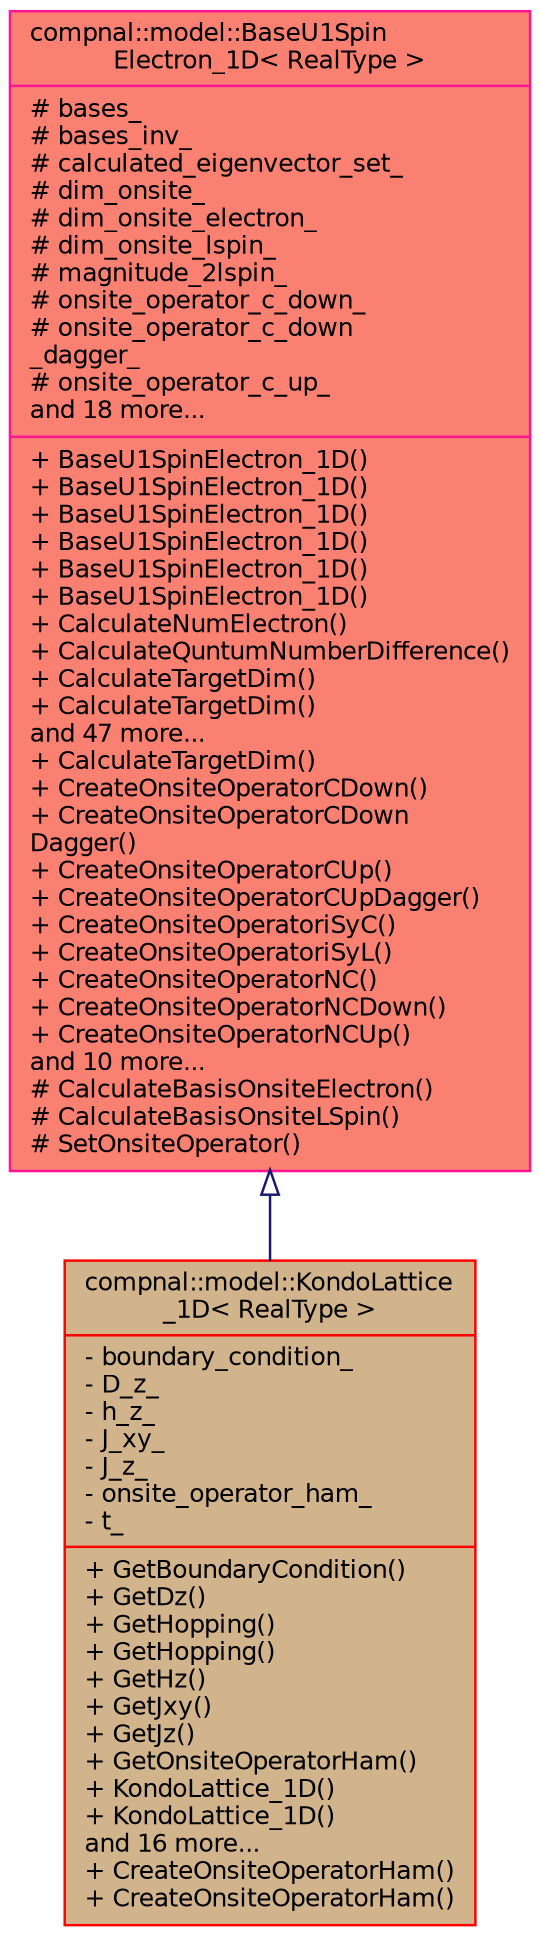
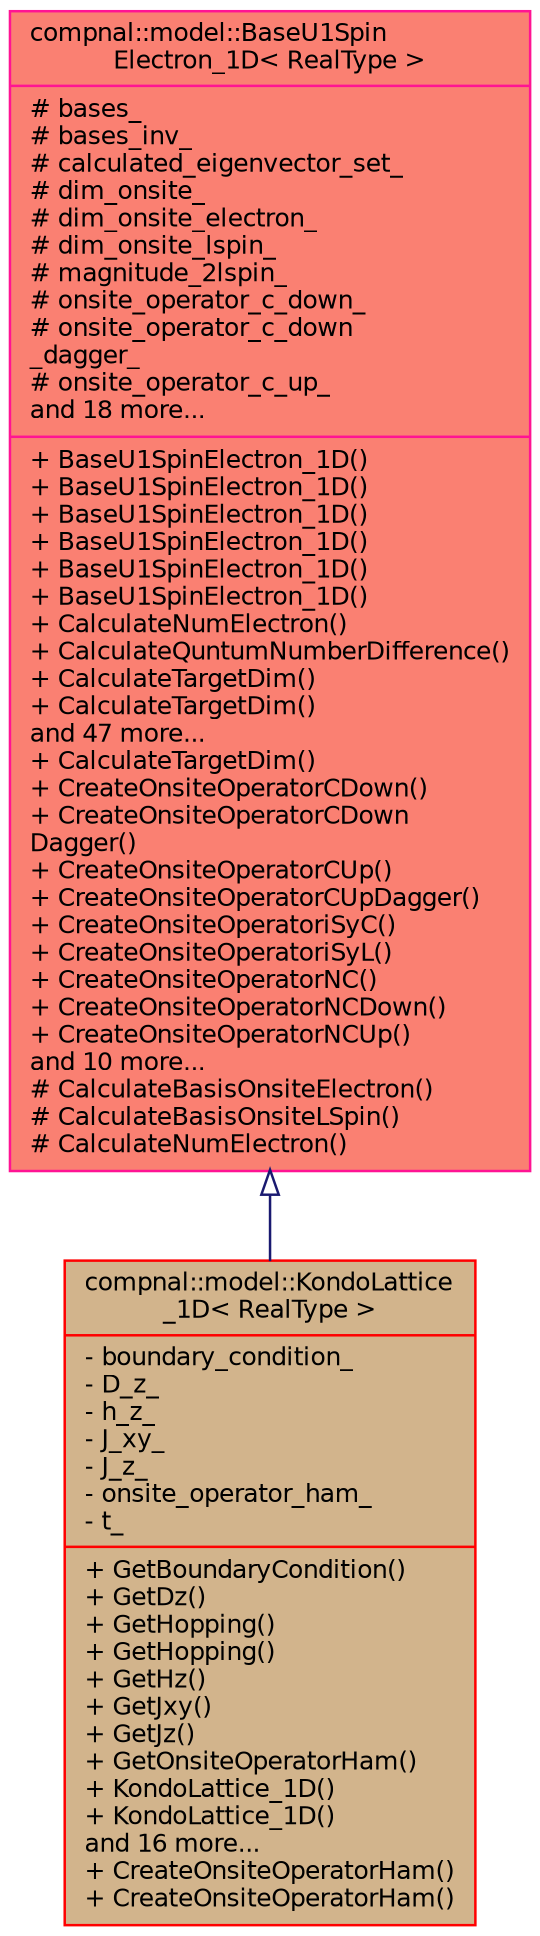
node "compnal::model::BaseU1Spin": text "# SetOnsiteOperator()" -> "# CalculateNumElectron()"
